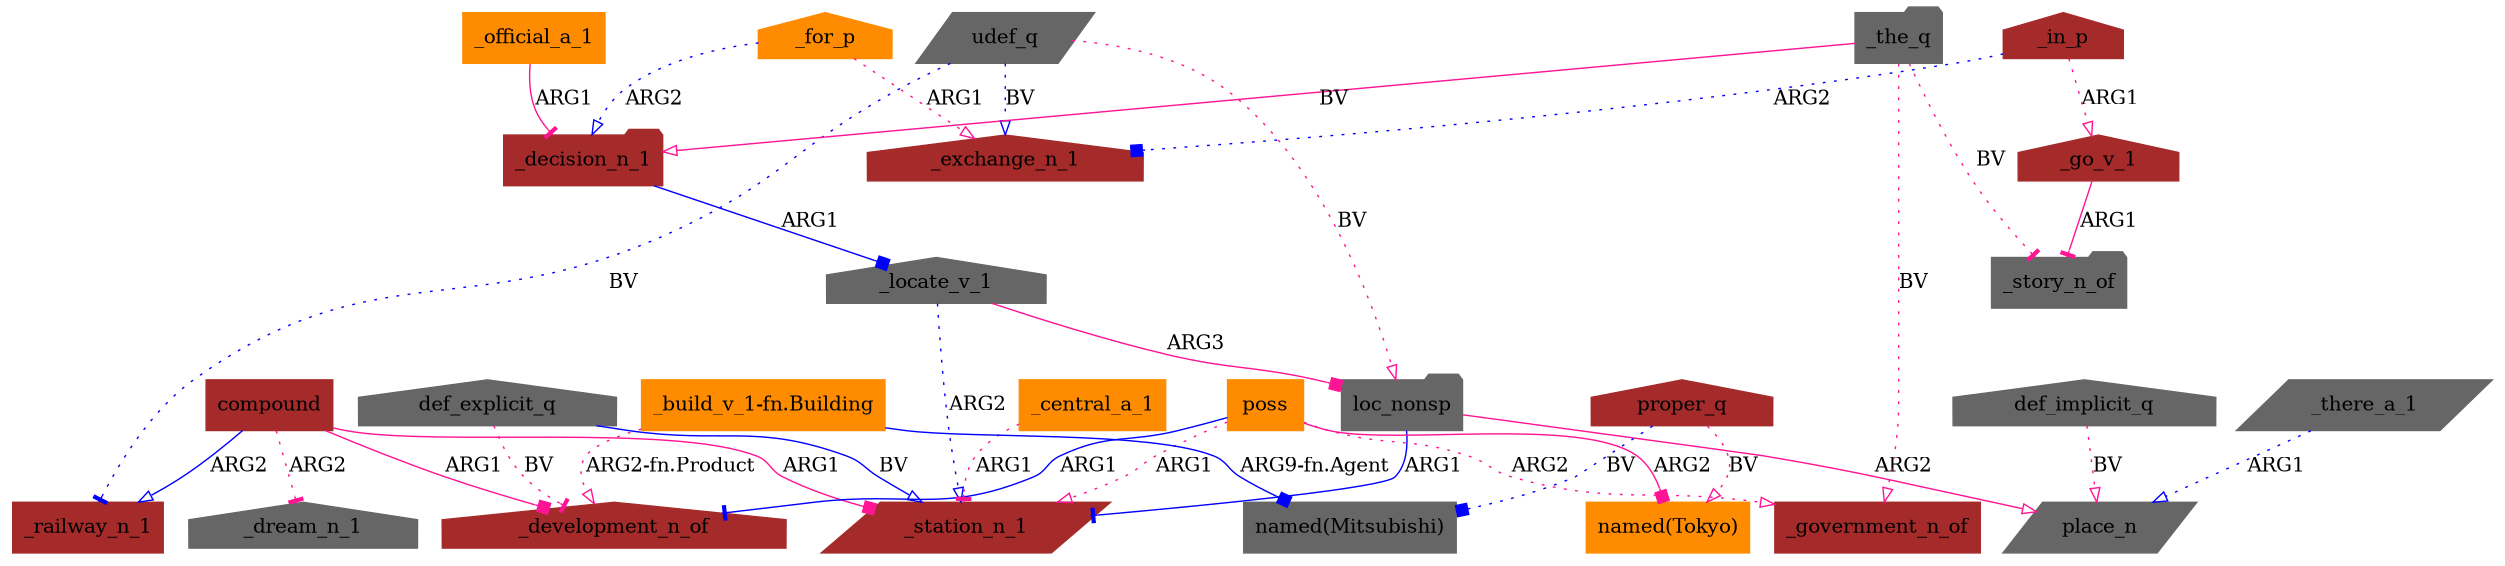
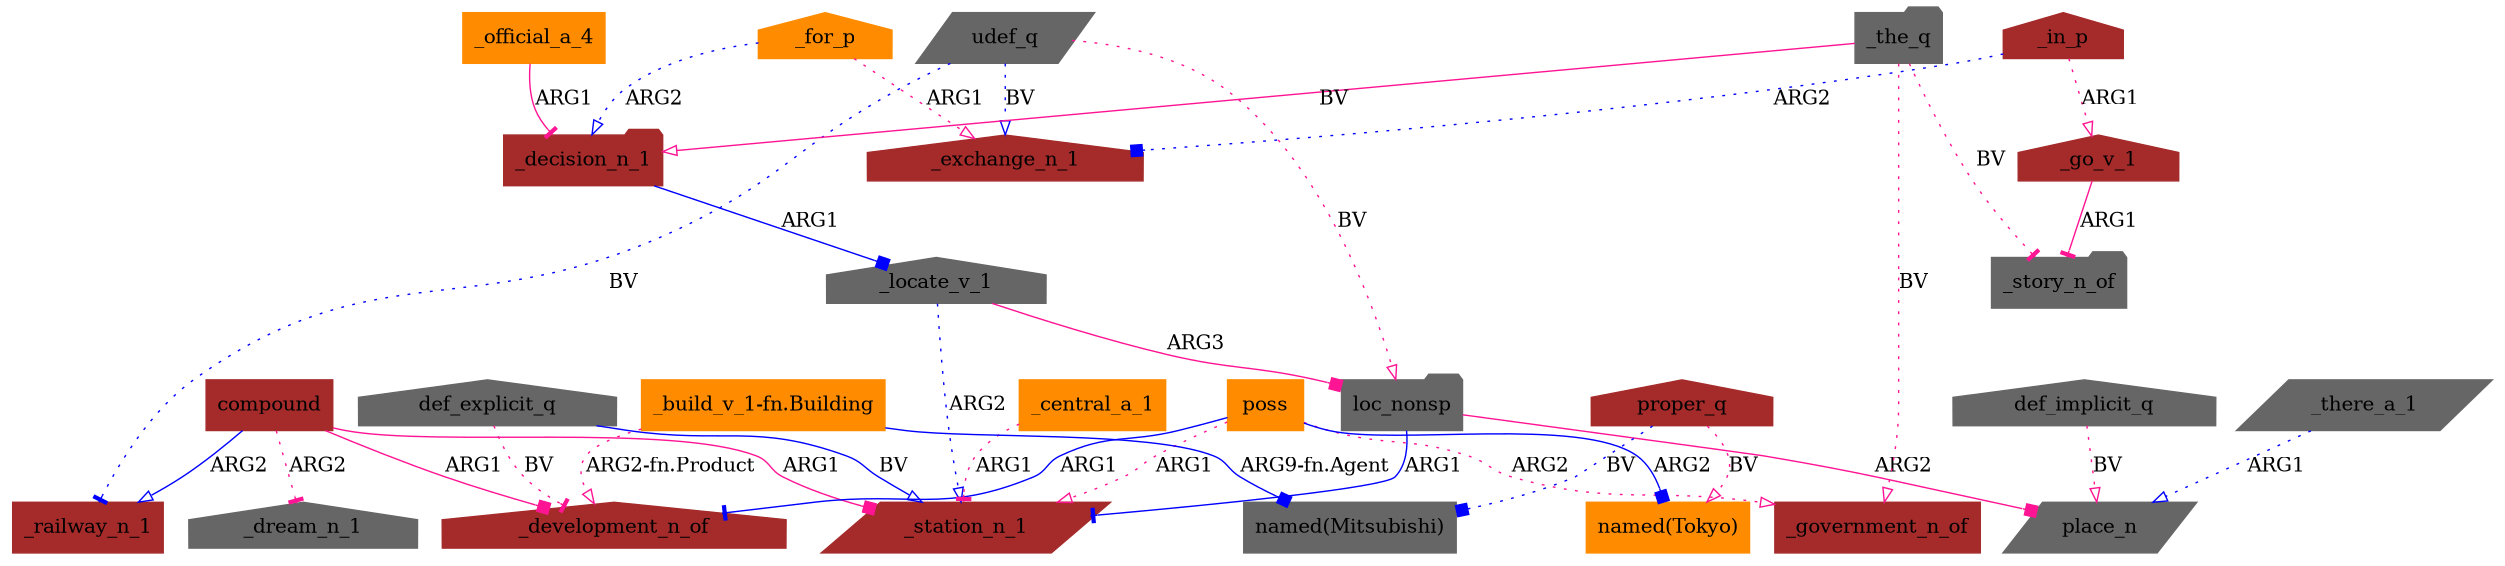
node "_official_a_1": label "_official_a_1" -> "_official_a_4"
edge "poss" -> "named(Tokyo)": color deeppink -> blue
edge "loc_nonsp" -> "place_n": arrowhead onormal -> box
